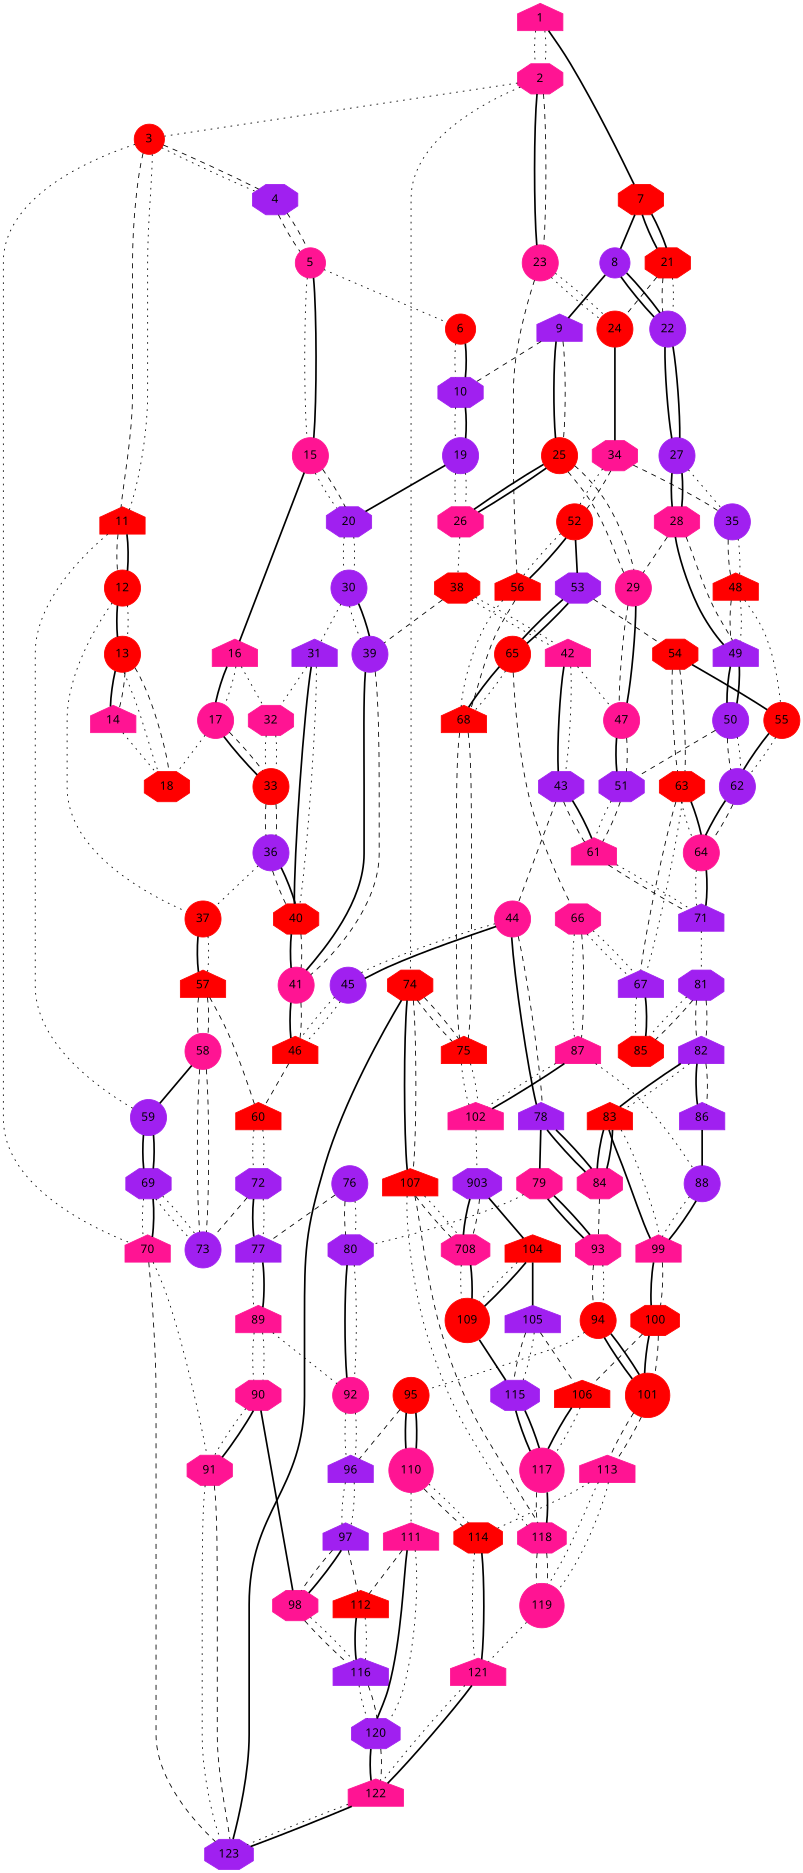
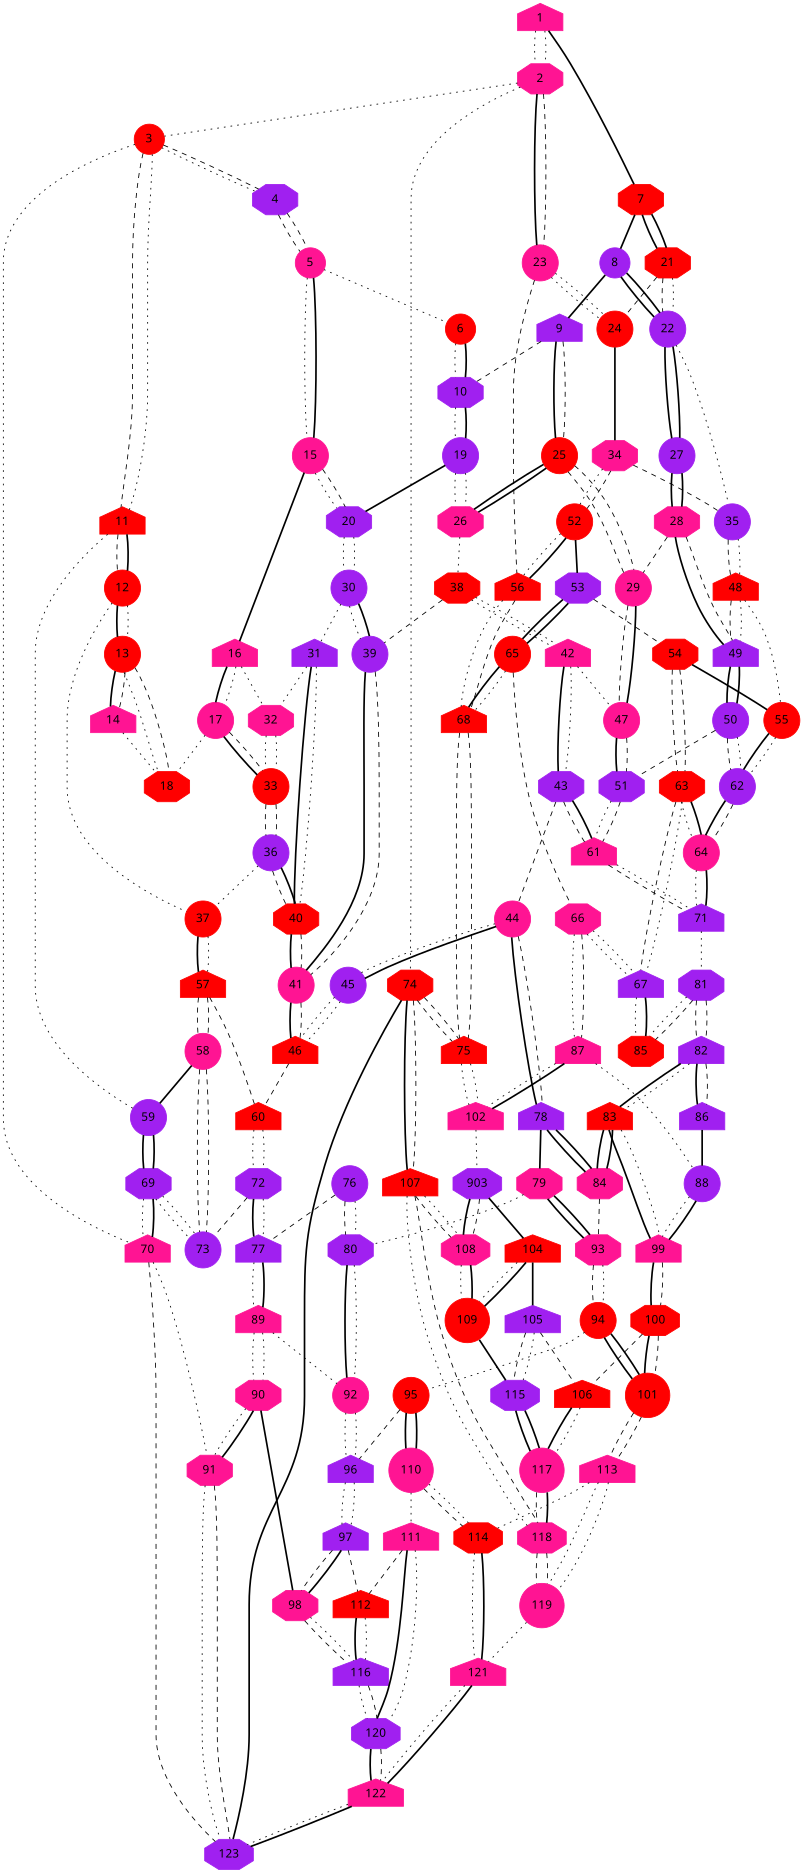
edge "27" -- "35": now "22" -- "35"
node "708": label "708" -> "108"
